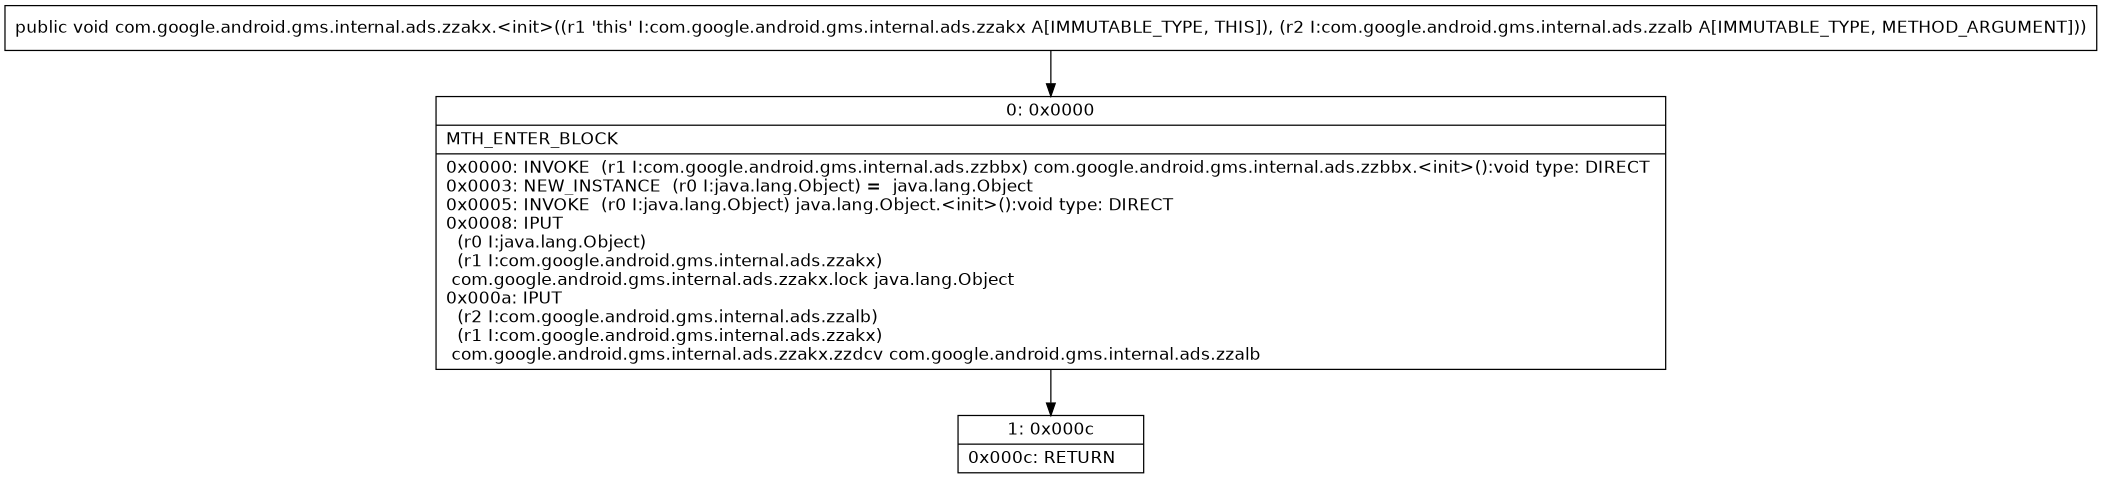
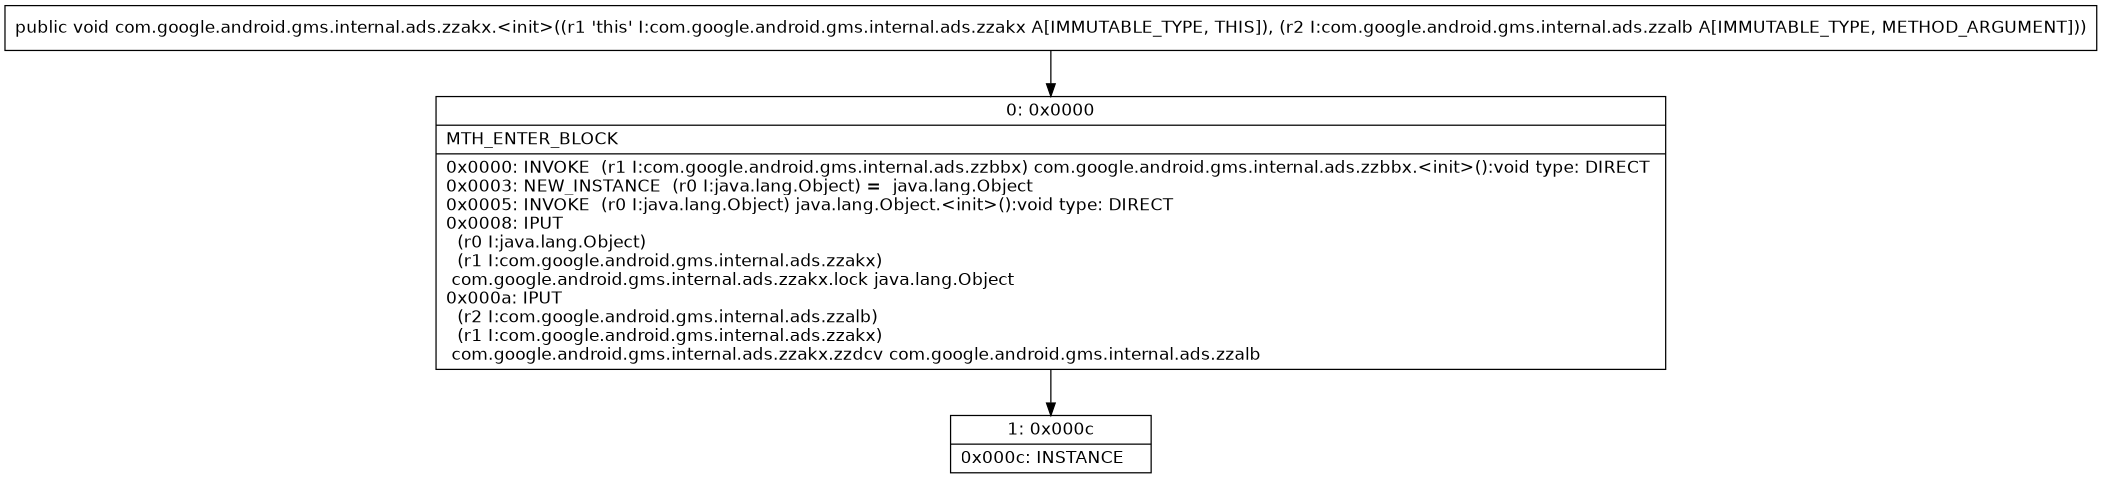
node "1: 0x000c": text "0x000c: RETURN" -> "0x000c: INSTANCE"
